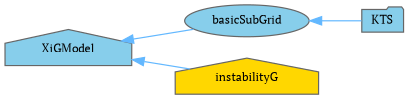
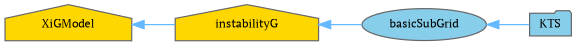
edge "basicSubGrid" -> "XiGModel": now "basicSubGrid" -> "instabilityG"
node "XiGModel": fillcolor skyblue -> gold
